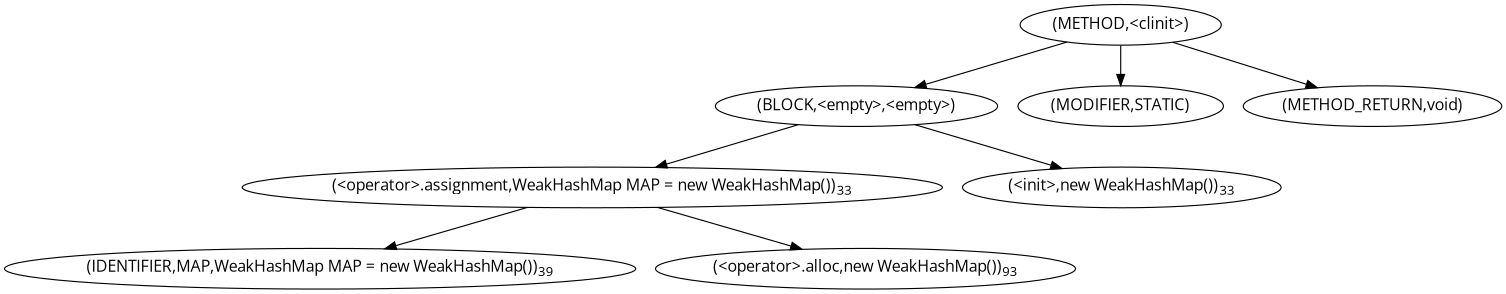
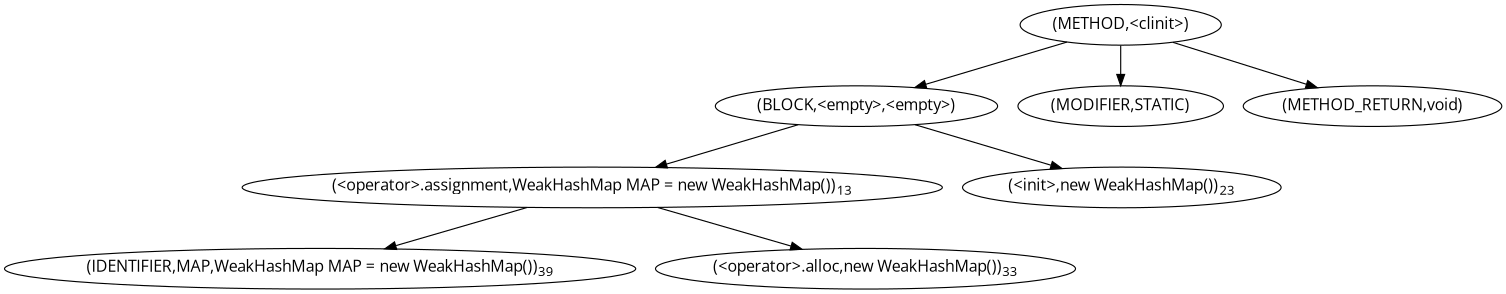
node "(<operator>.assignment,WeakHashMap MAP = new WeakHashMap())": text "33" -> "13"
node "(<init>,new WeakHashMap())": text "33" -> "23"
node "(<operator>.alloc,new WeakHashMap())": text "93" -> "33"
